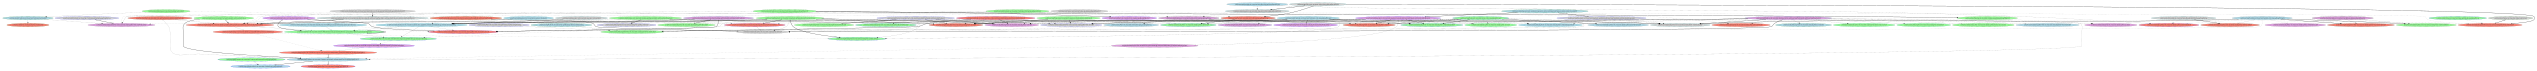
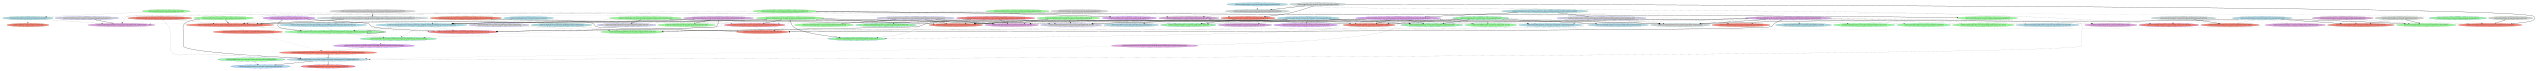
node "Lnet/mooctest/Argument net.mooctest.Argument.isVariable()Z": removed
node "Lnet/mooctest/Variable net.mooctest.Variable.hashCode()I": added
node "Lnet/mooctest/DatalogTest net.mooctest.DatalogTest.toFact()V": fillcolor lightgrey -> salmon
